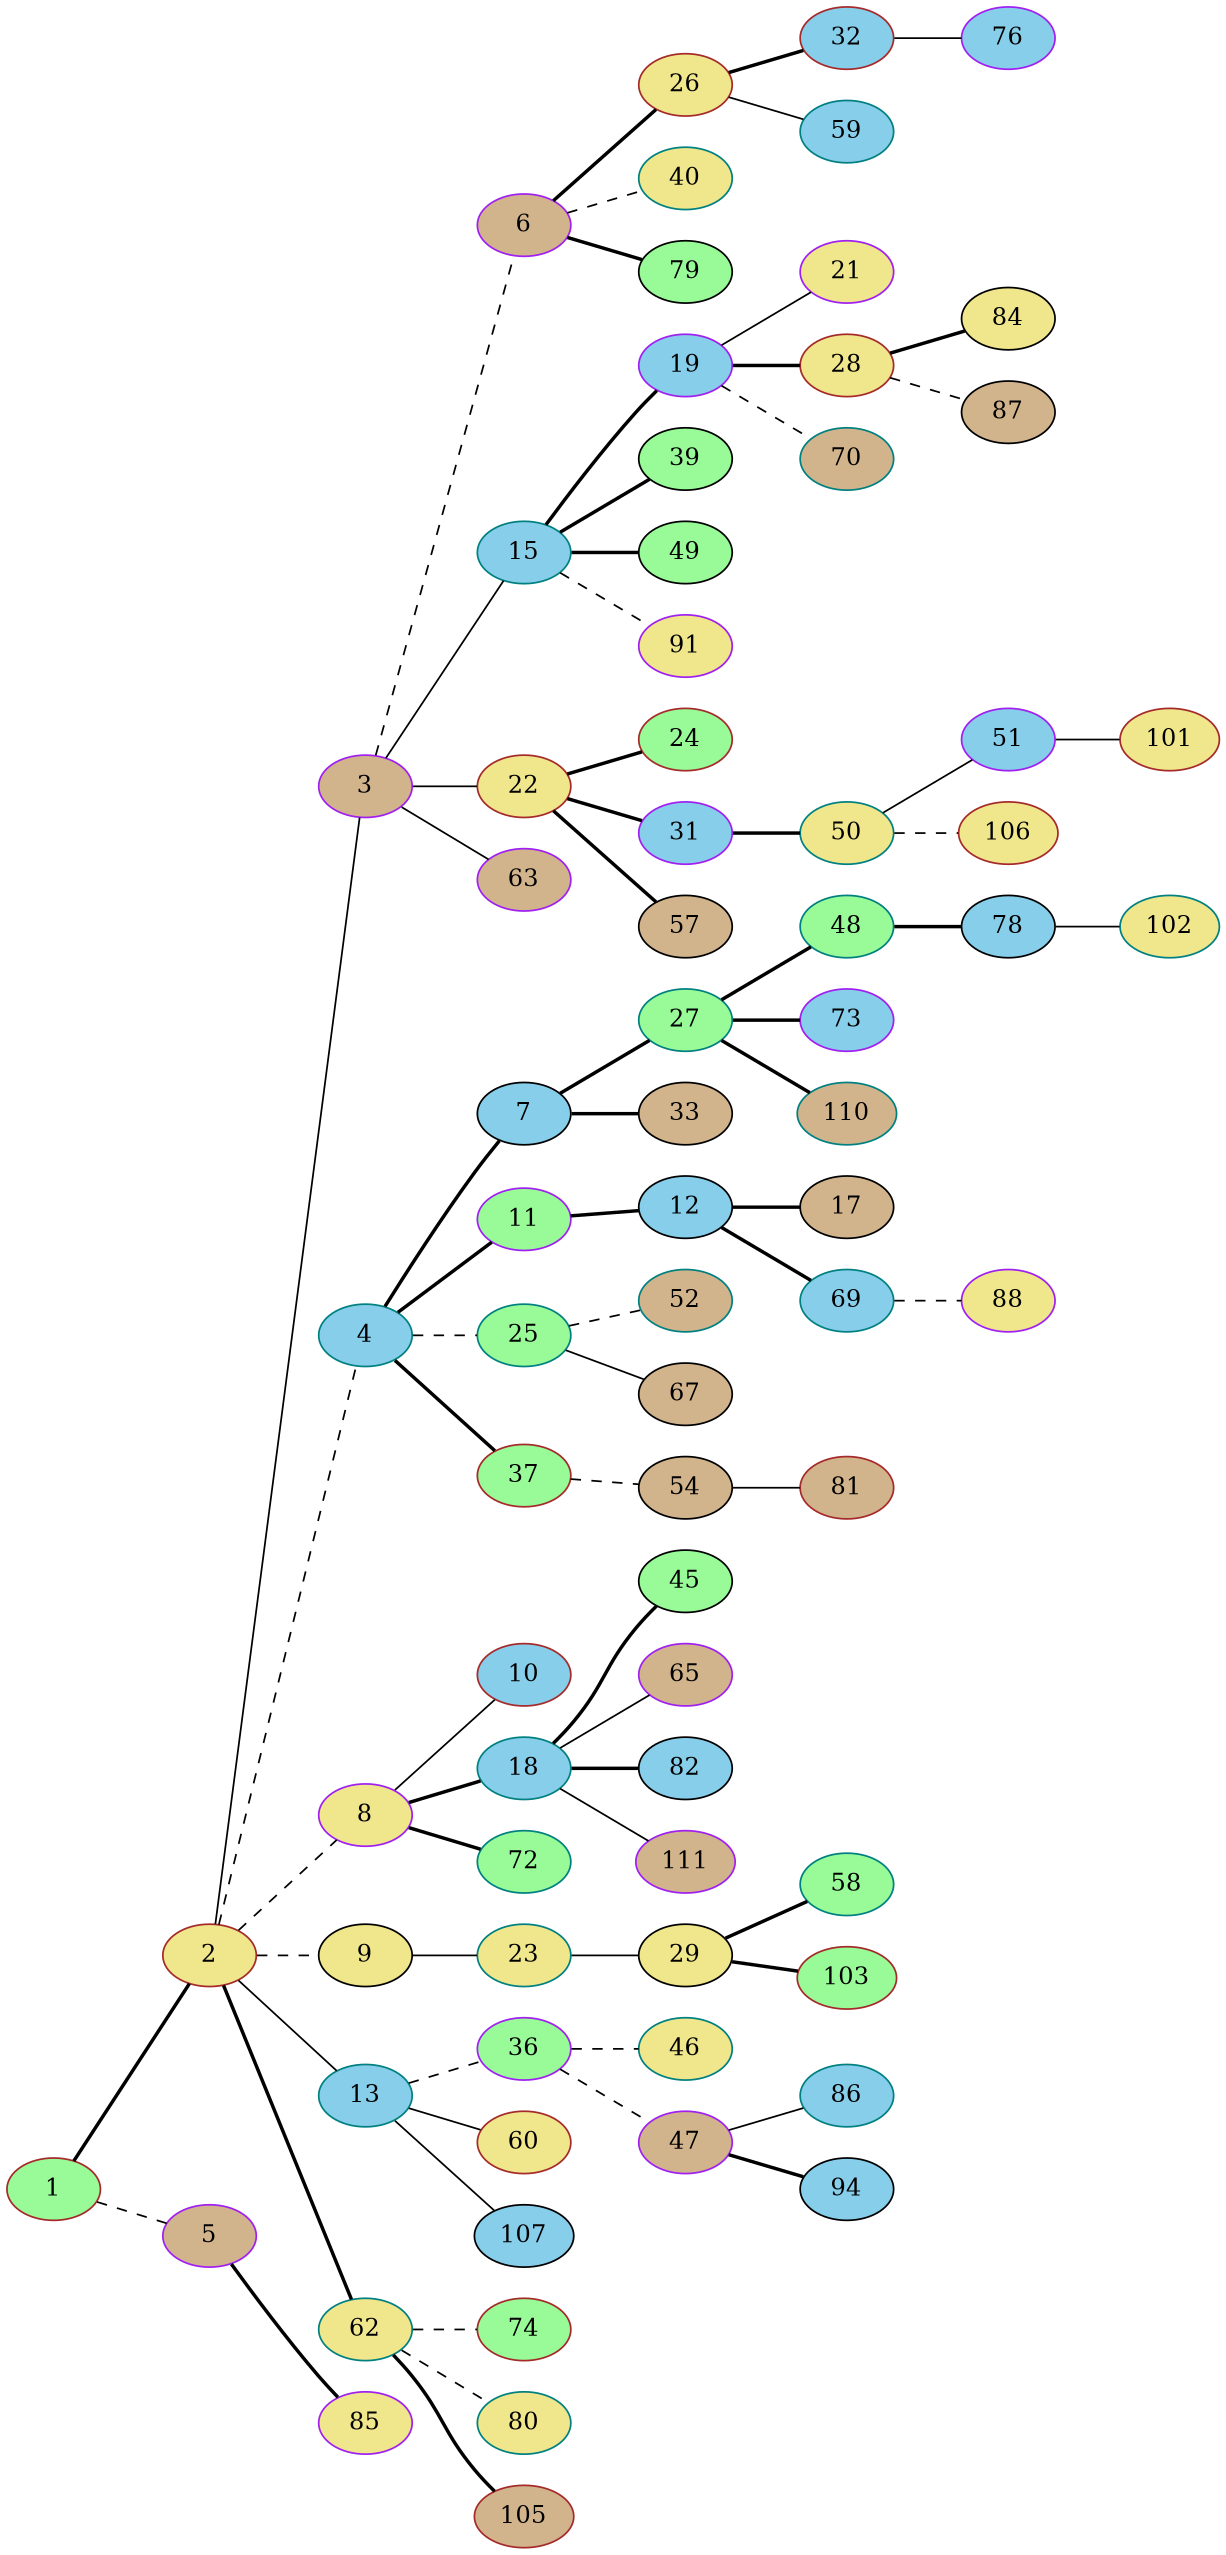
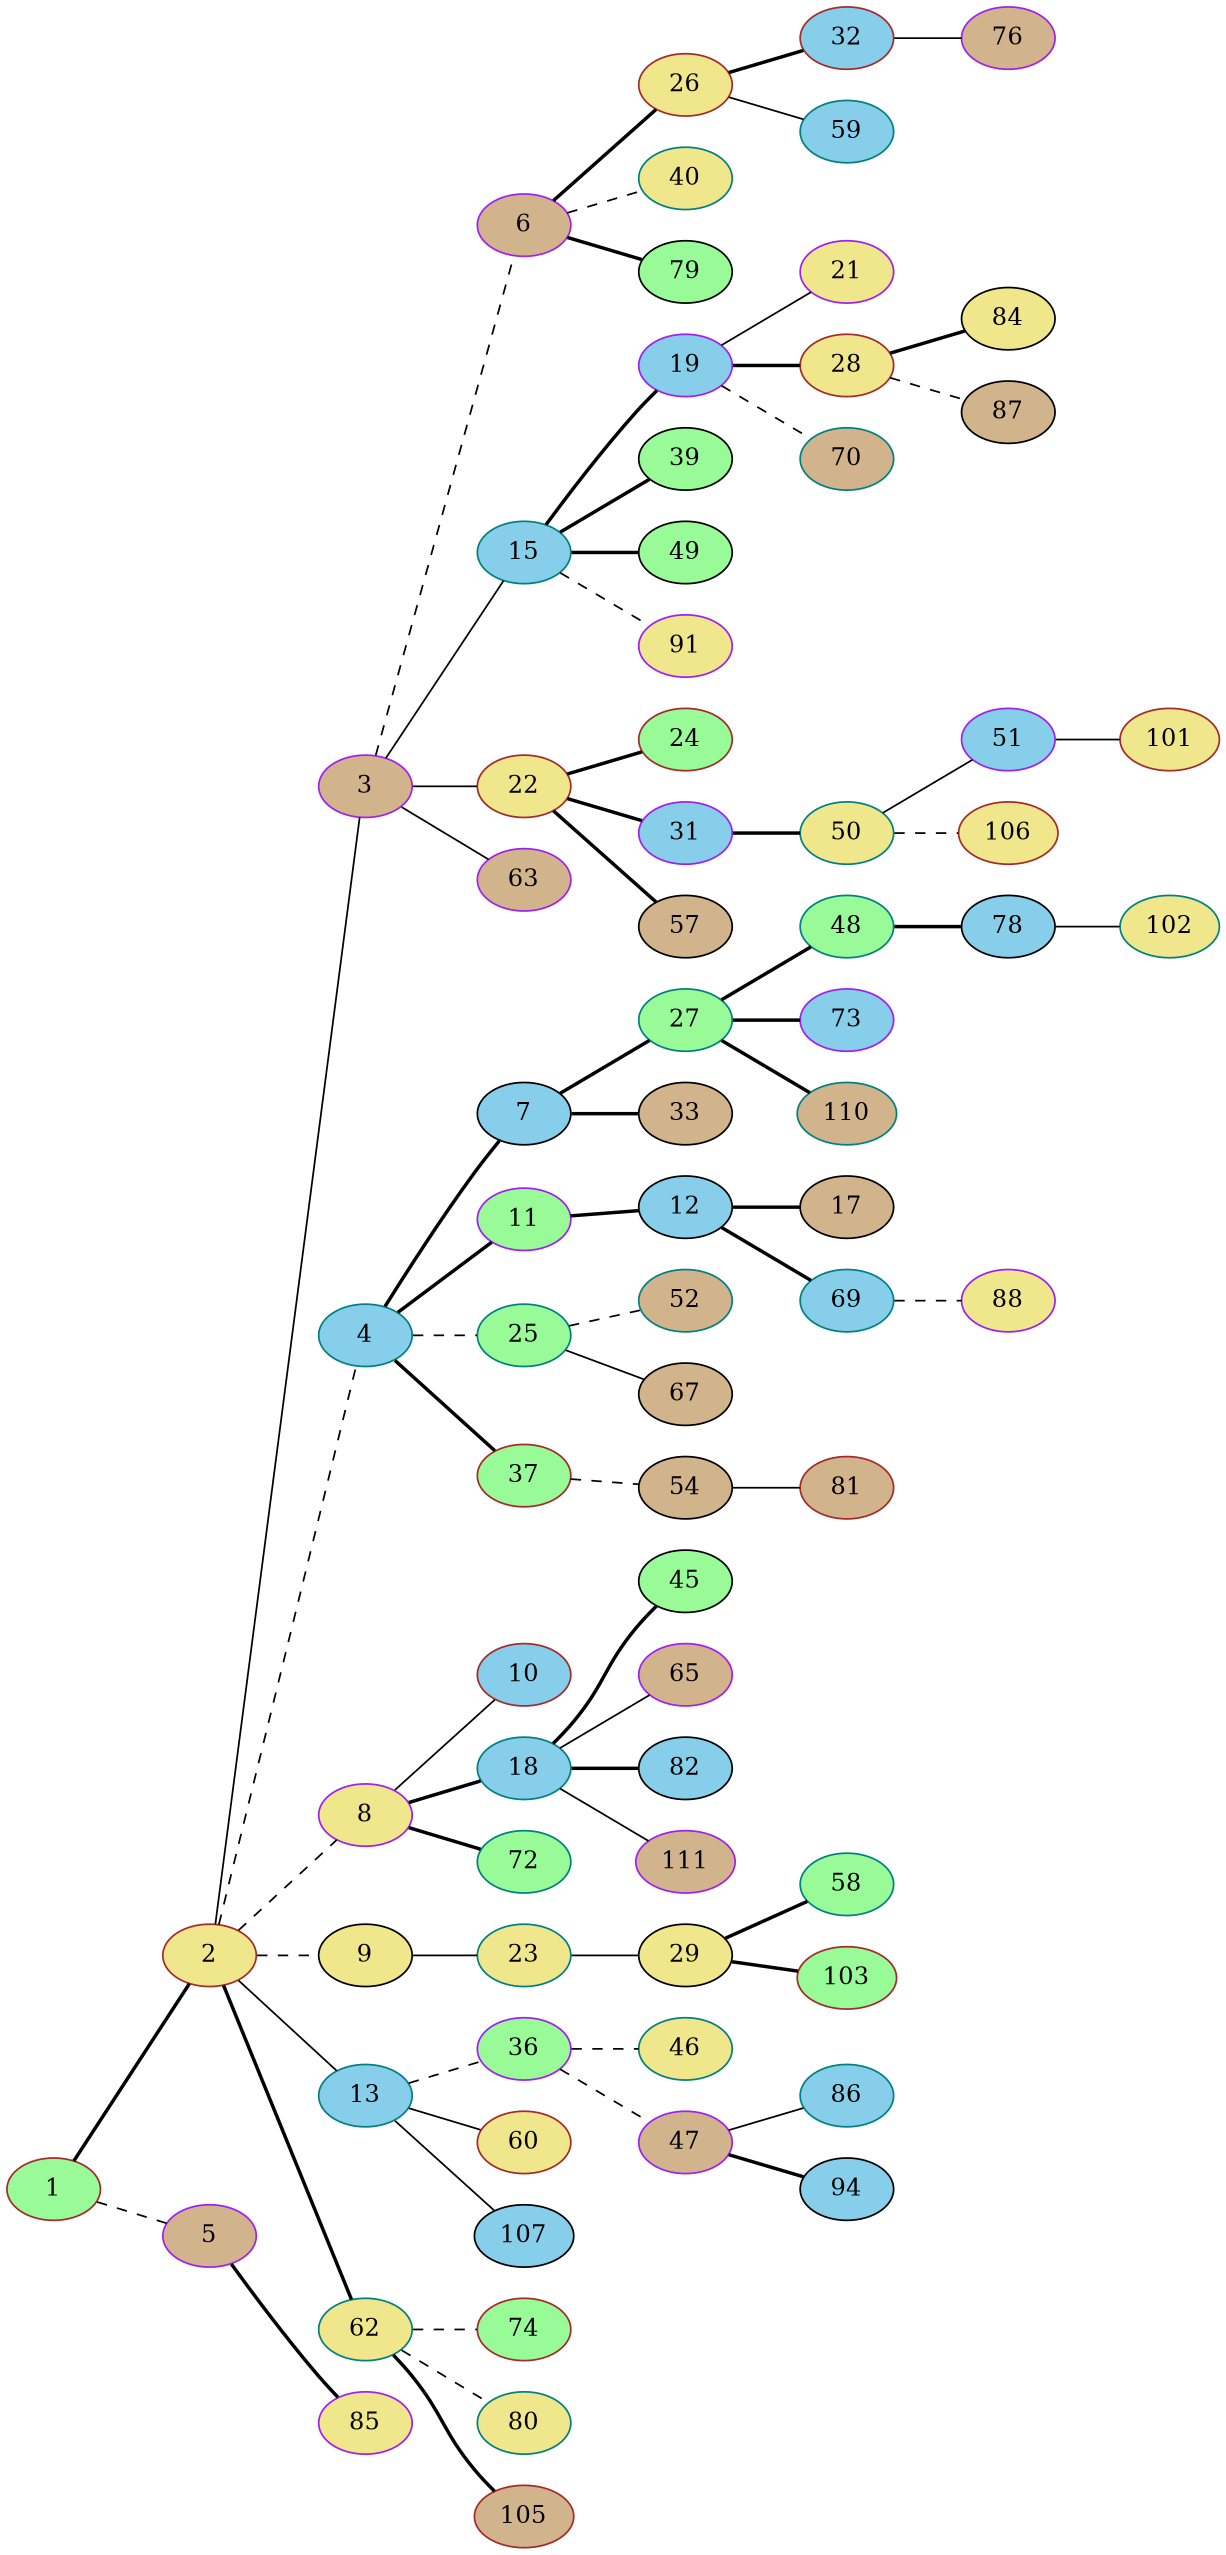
node "76": fillcolor skyblue -> tan
